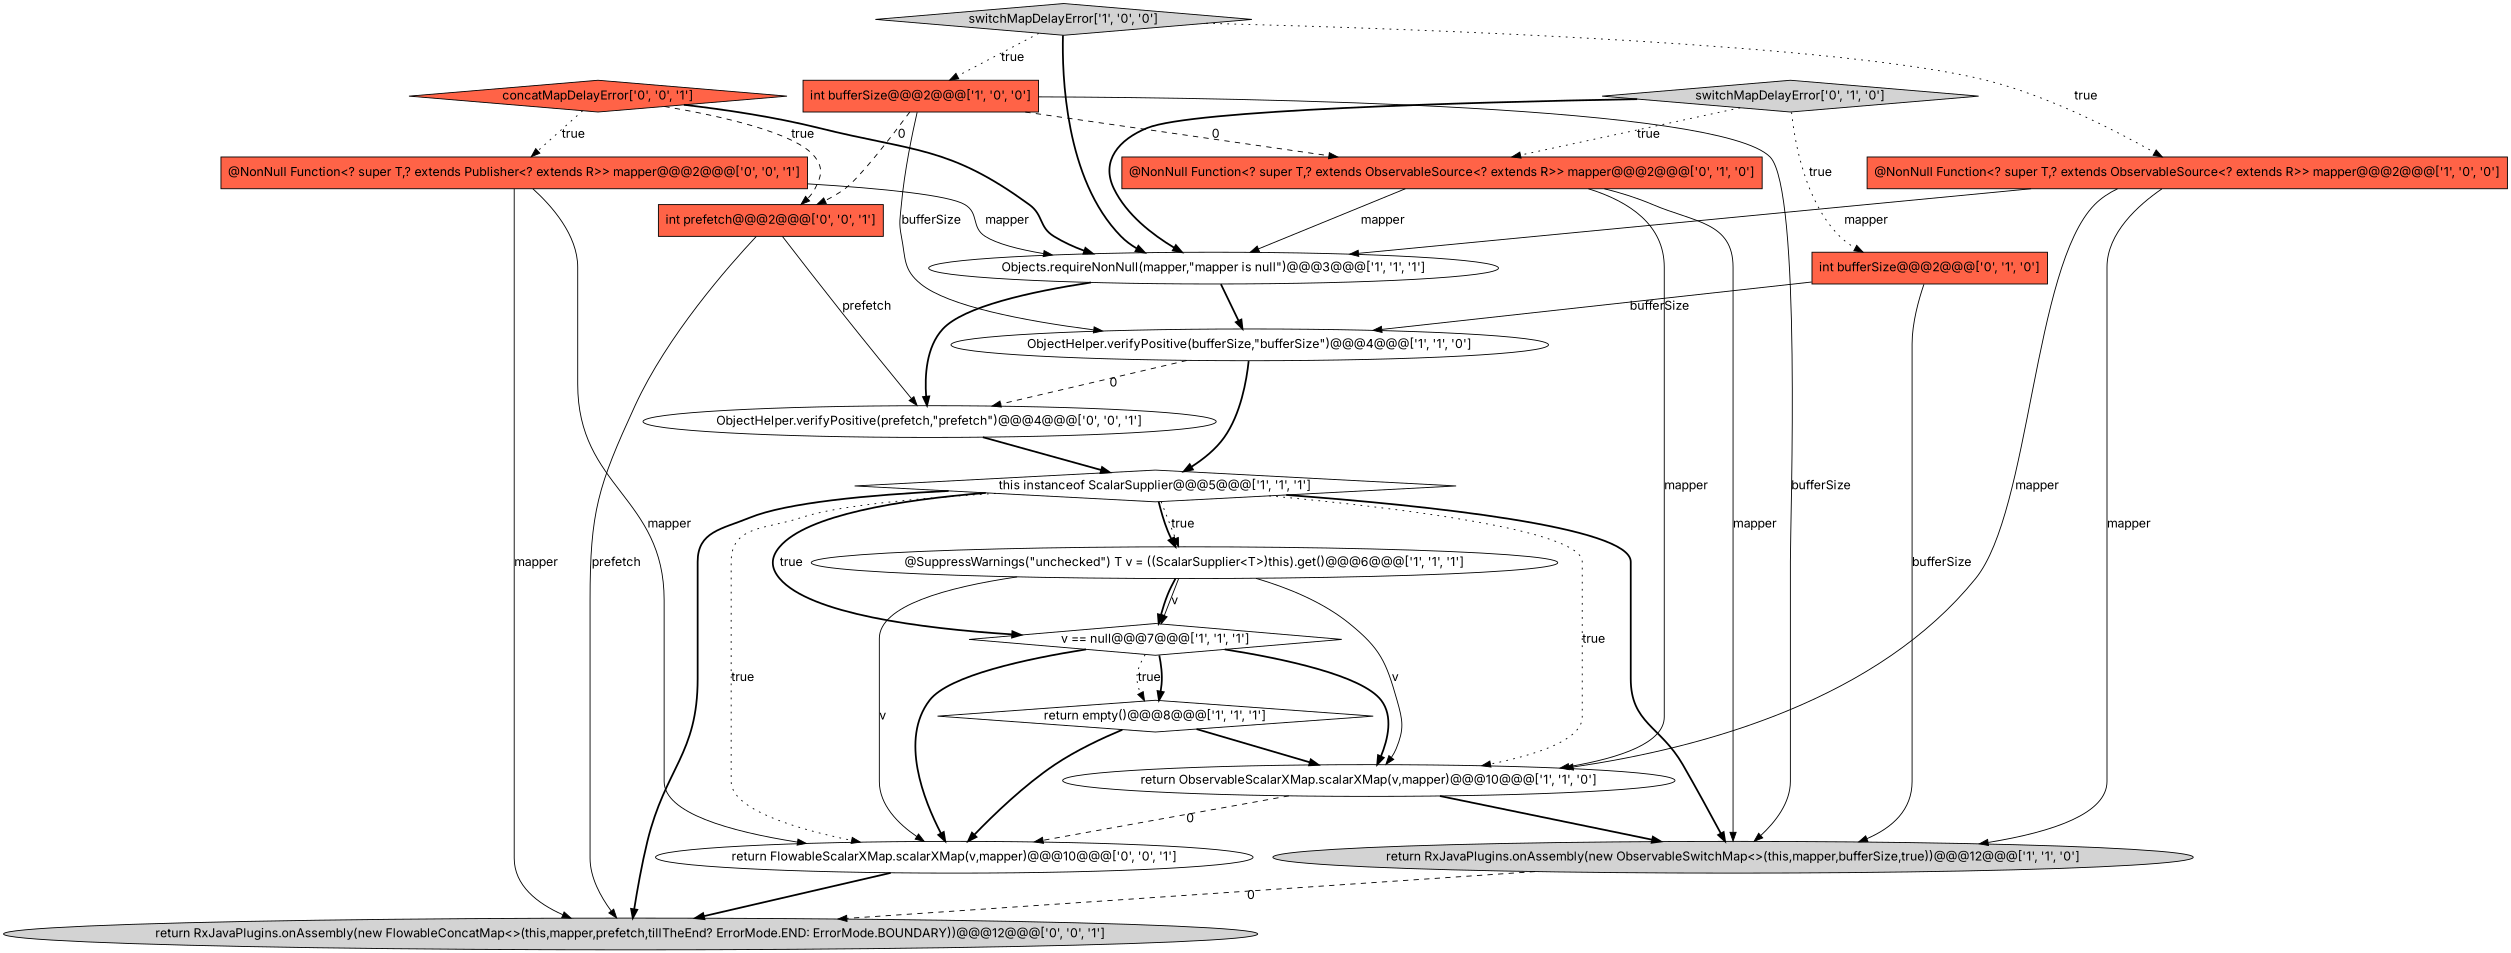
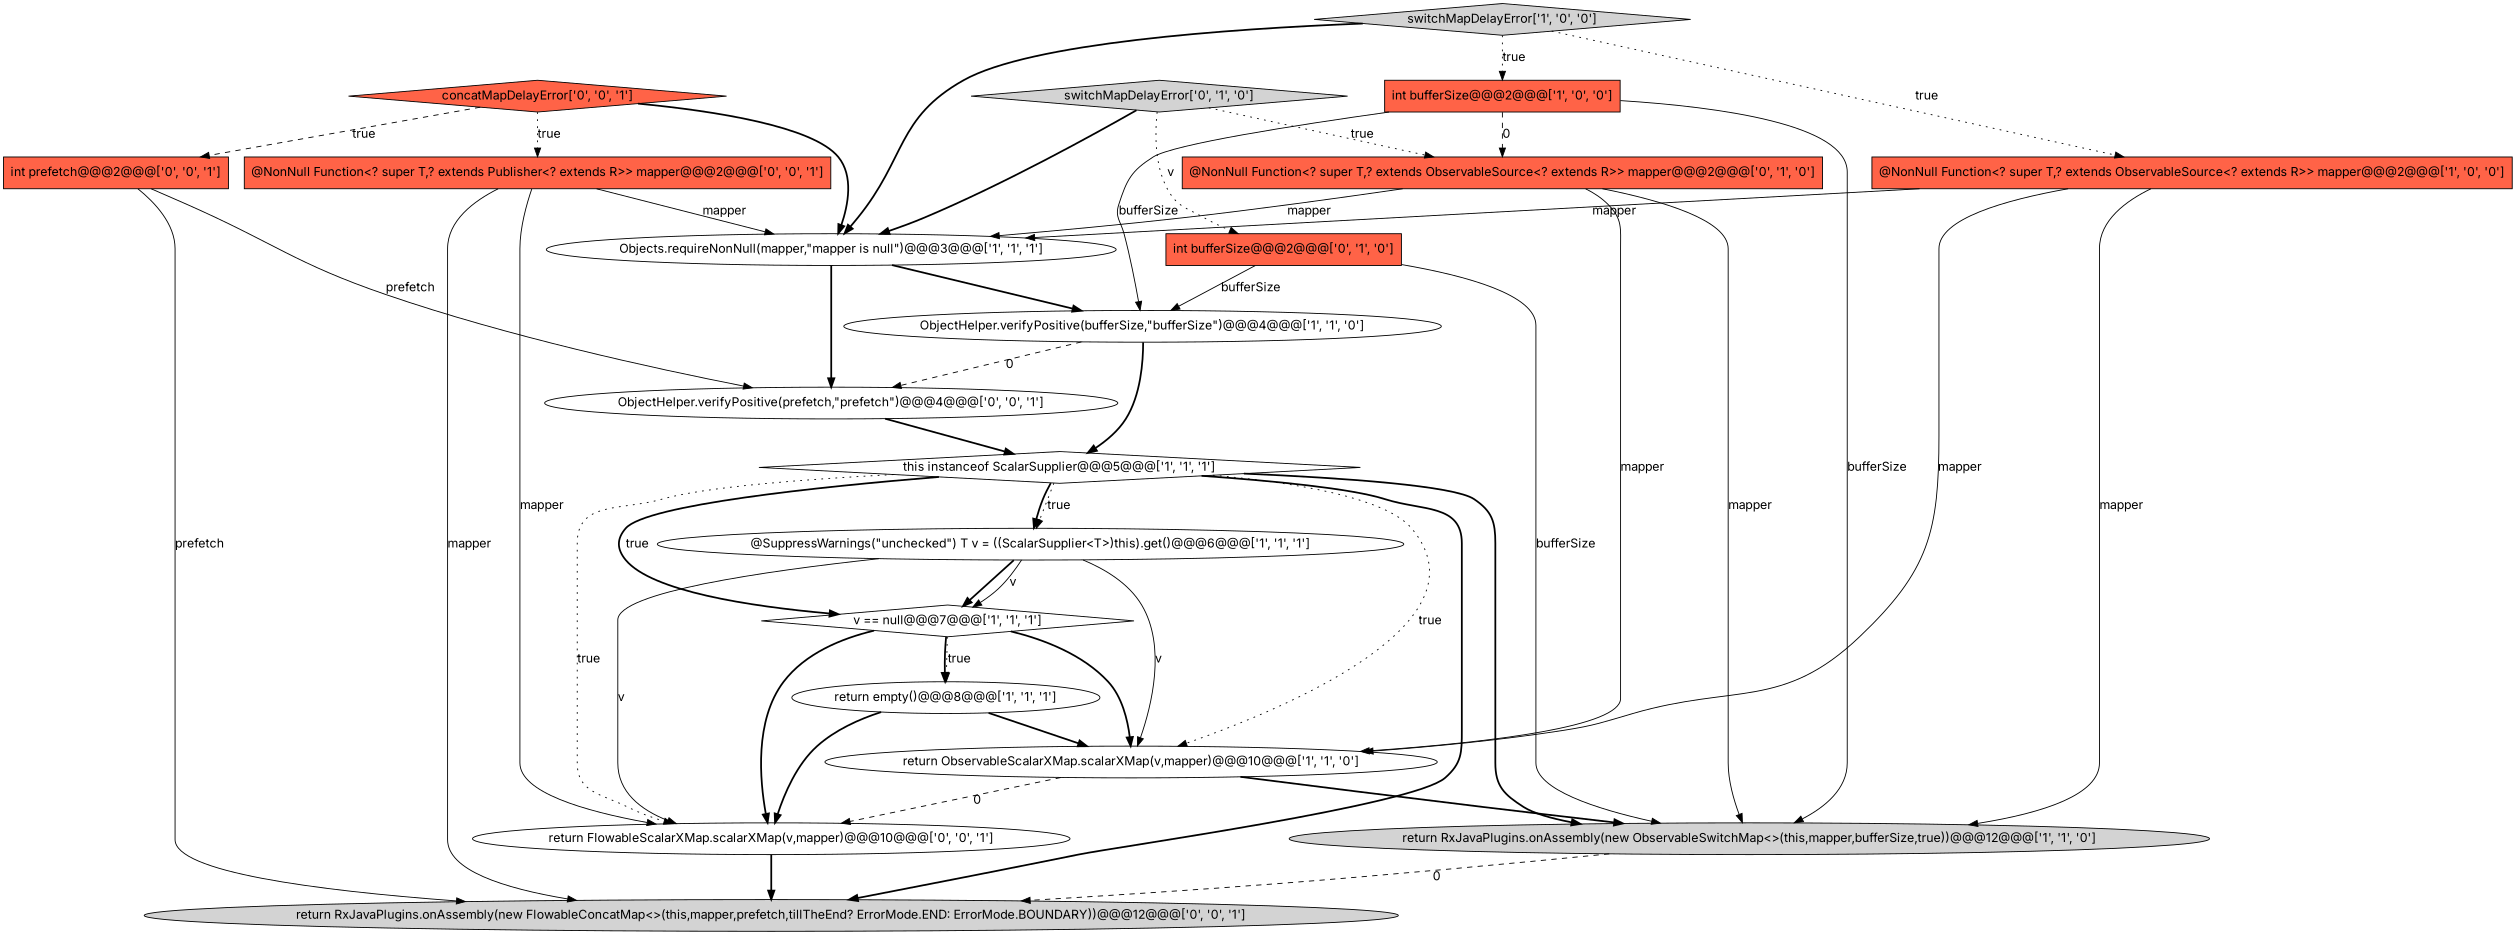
edge "int bufferSize@@@2@@@['1', '0', '0']" -> "int prefetch@@@2@@@['0', '0', '1']": removed, label "0"
edge "switchMapDelayError['0', '1', '0']" -> "int bufferSize@@@2@@@['0', '1', '0']": label "true" -> "v"
node "return empty()@@@8@@@['1', '1', '1']": shape diamond -> ellipse
